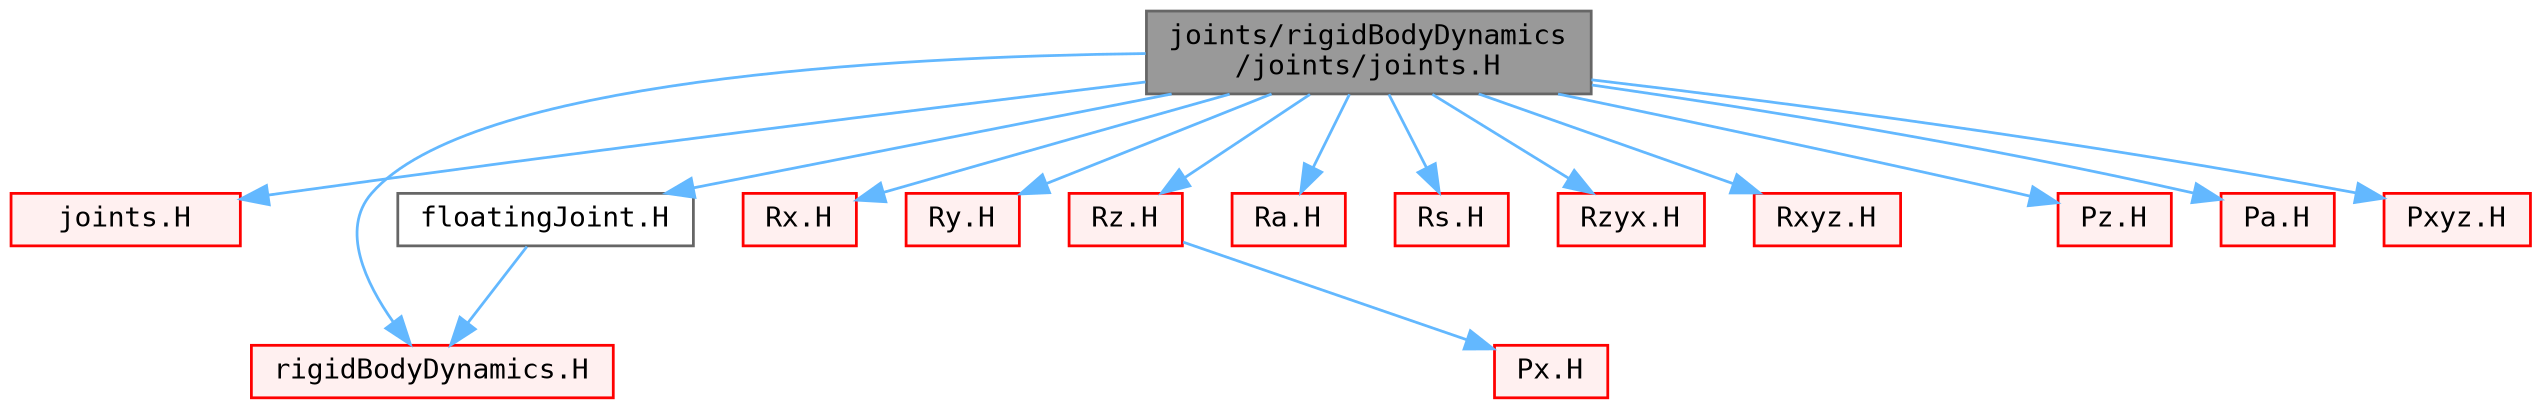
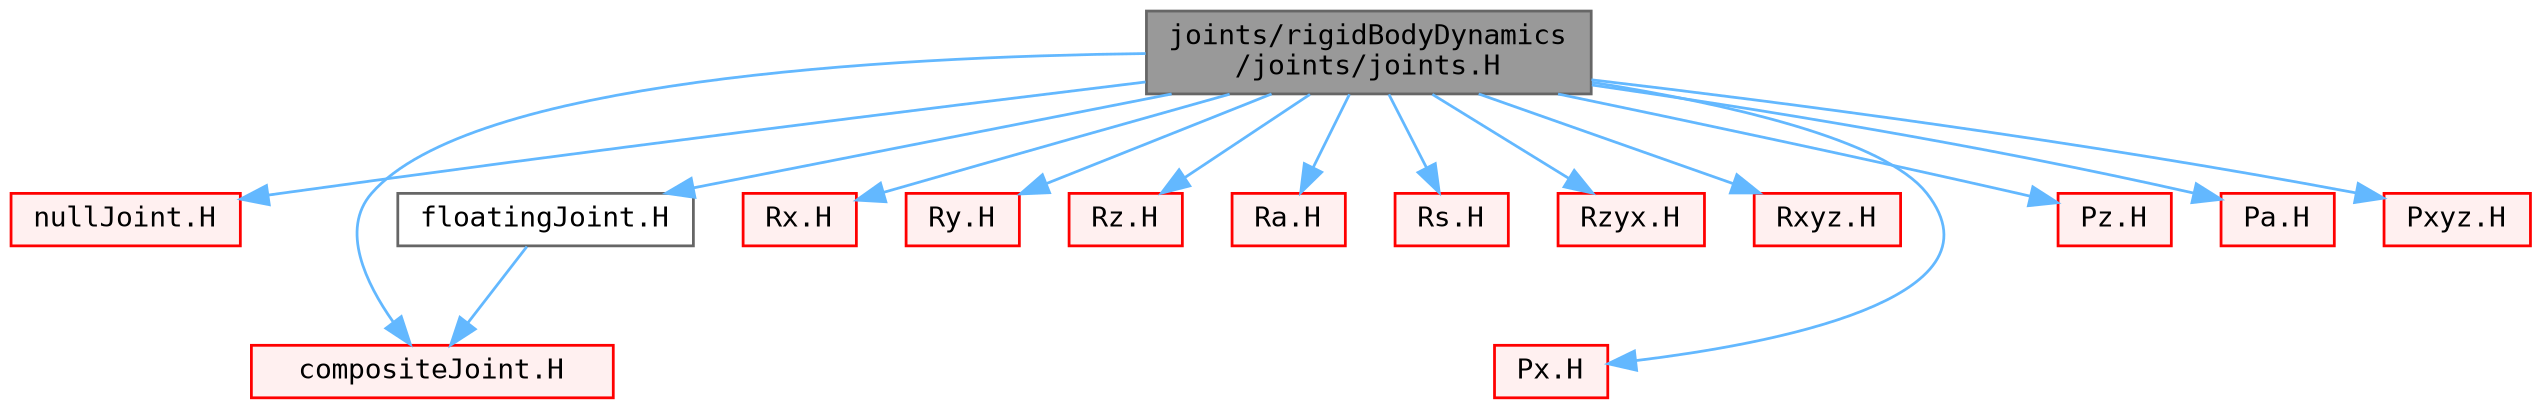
node "joints.H": label "joints.H" -> "nullJoint.H"
edge "Rz.H" -> "Px.H": now "joints/rigidBodyDynamics /joints/joints.H" -> "Px.H"
node "rigidBodyDynamics.H": label "rigidBodyDynamics.H" -> "compositeJoint.H"
